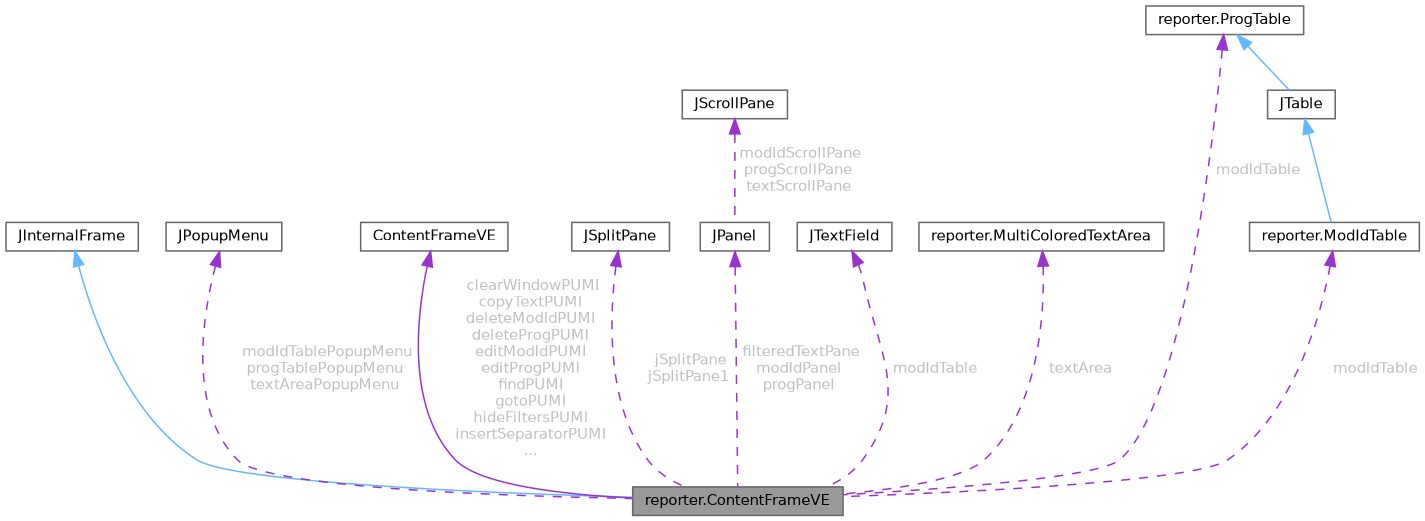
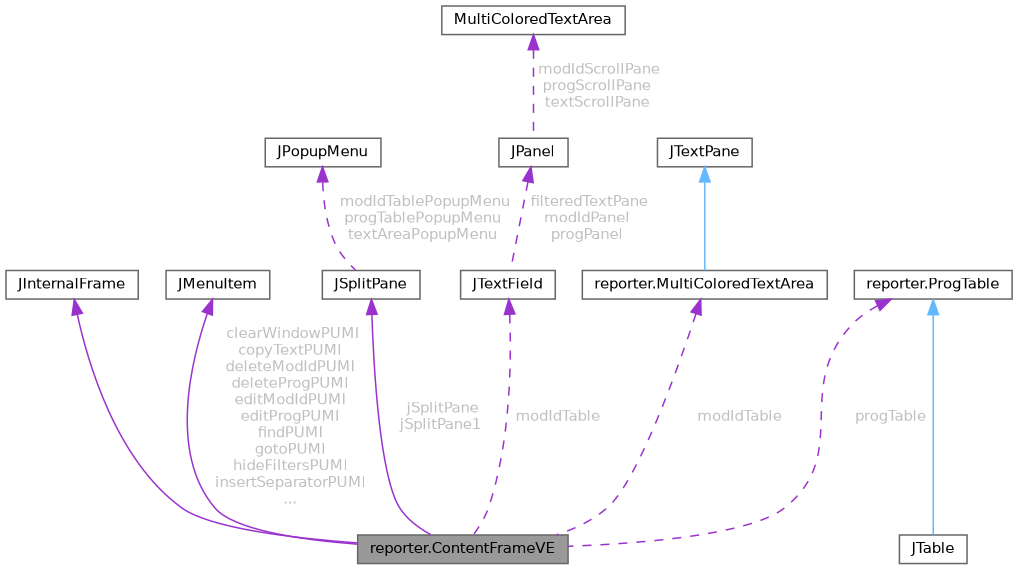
node "JScrollPane": label "JScrollPane" -> "MultiColoredTextArea"
node "JTextPane": added
edge "reporter.ContentFrameVE" -> "reporter.ProgTable": label " modIdTable" -> " progTable"
node "ContentFrameVE": label "ContentFrameVE" -> "JMenuItem"
node "reporter.ModIdTable": removed
edge "reporter.ContentFrameVE" -> "reporter.MultiColoredTextArea": label " textArea" -> " modIdTable"
edge "reporter.ContentFrameVE" -> "JPanel": now "JTextField" -> "JPanel"
edge "reporter.ContentFrameVE" -> "JSplitPane": style dashed -> solid
edge "reporter.ContentFrameVE" -> "JPopupMenu": now "JSplitPane" -> "JPopupMenu"
edge "reporter.ContentFrameVE" -> "JInternalFrame": color steelblue1 -> darkorchid3
